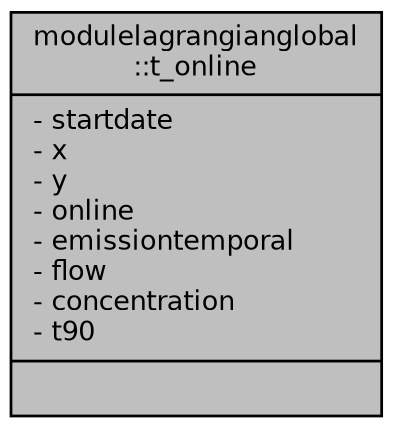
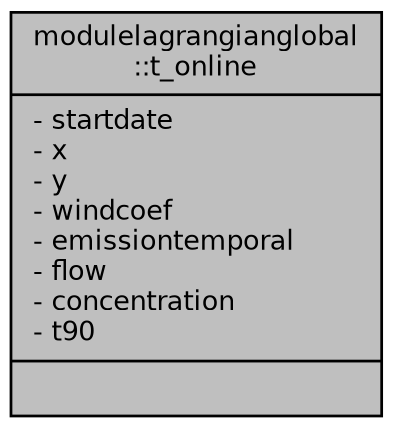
node "modulelagrangianglobal": text "- online" -> "- windcoef"
